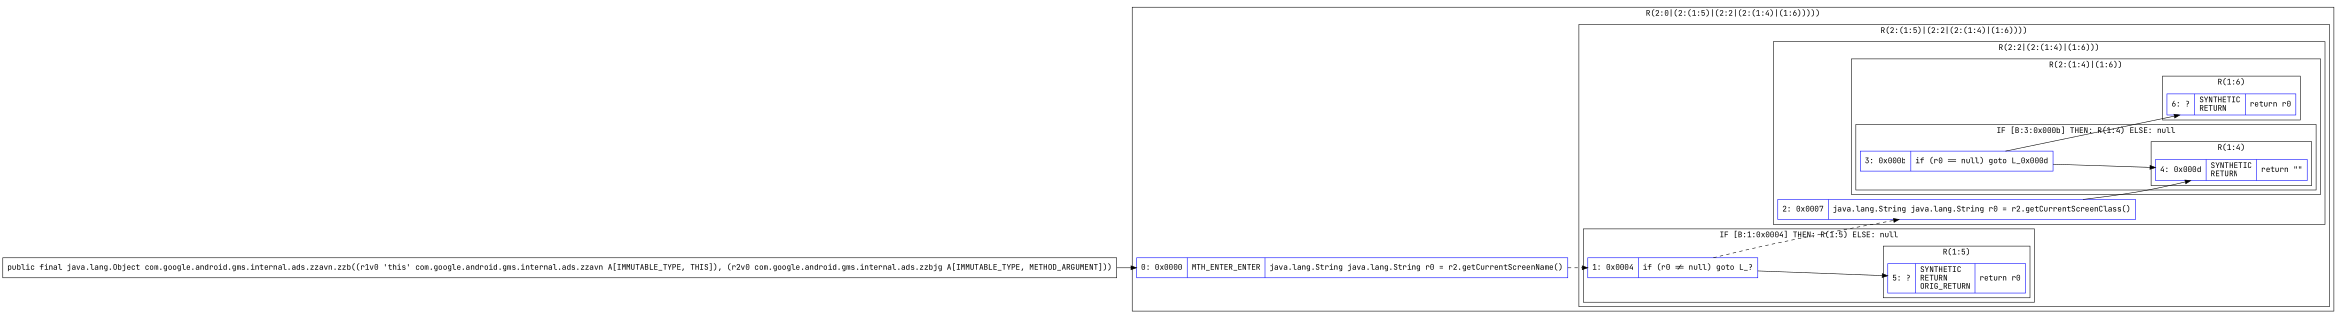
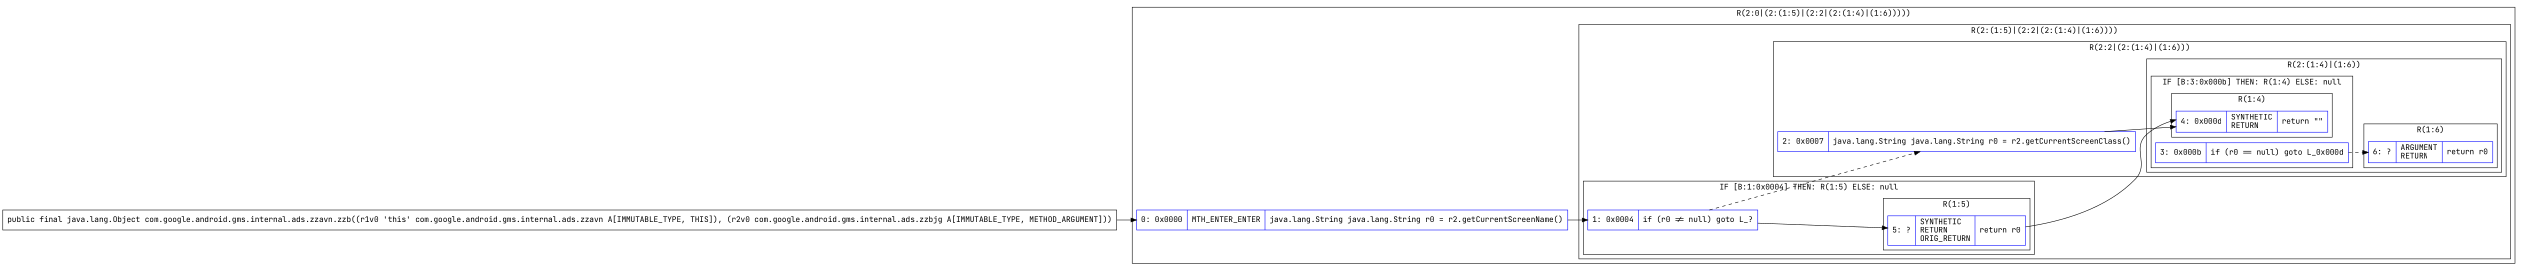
node "6: ?": text "SYNTHETIC" -> "ARGUMENT"
edge "3: 0x000b" -> "6: ?": style solid -> dashed
edge "3: 0x000b" -> "4: 0x000d": now "5: ?" -> "4: 0x000d"
edge "0: 0x0000" -> "1: 0x0004": style dashed -> solid
